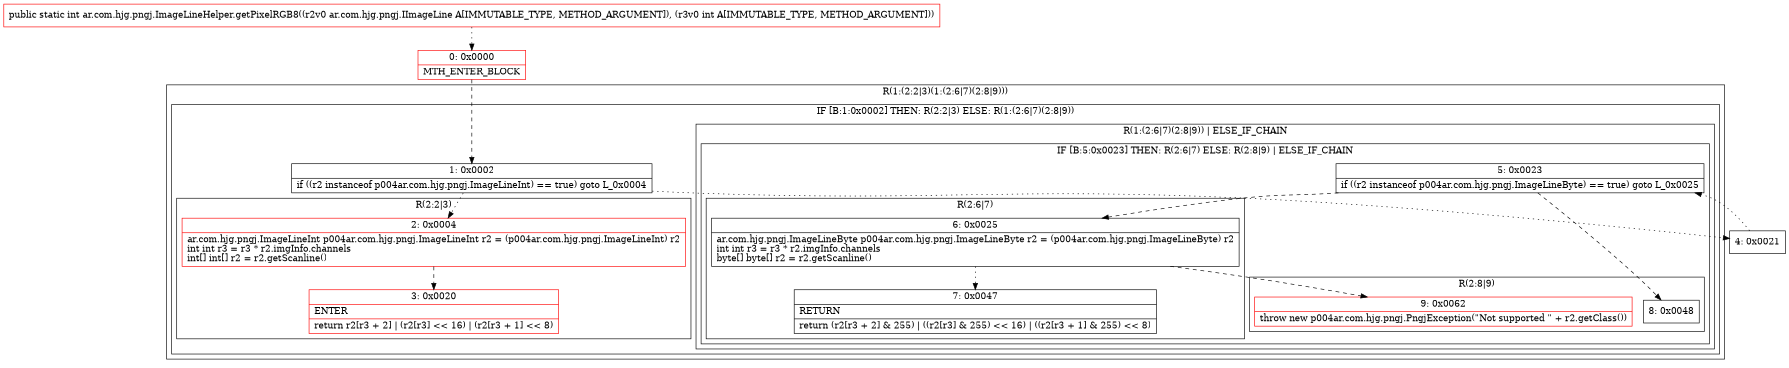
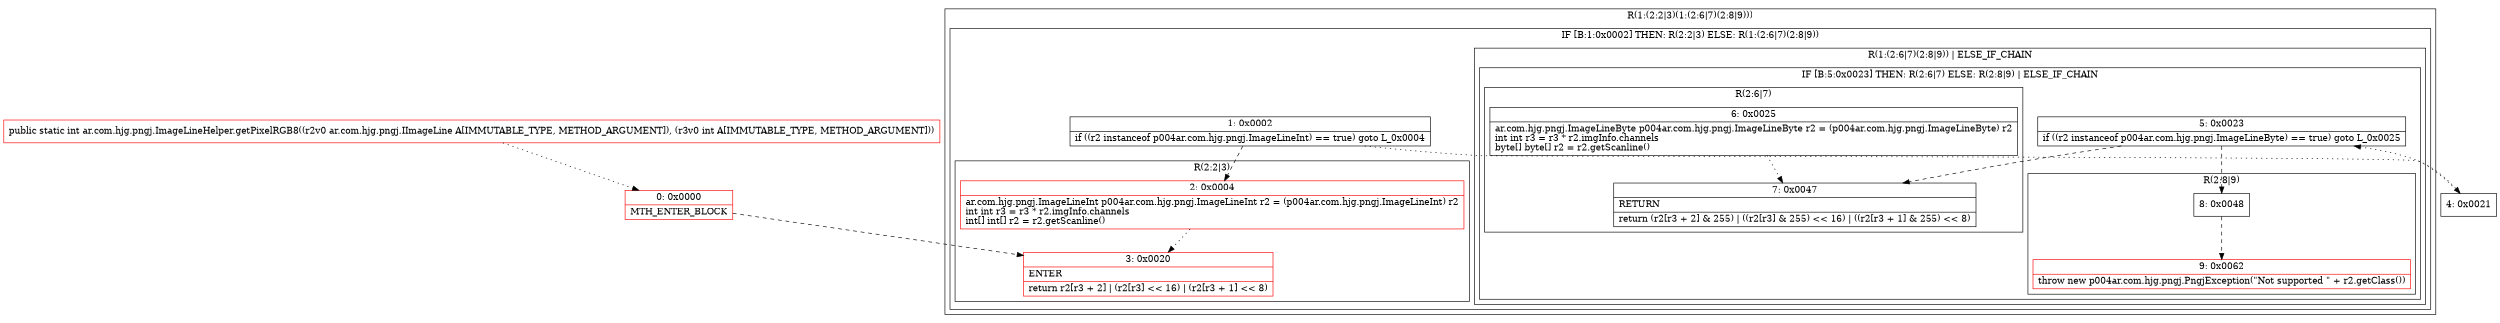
edge "0: 0x0000" -> "1: 0x0002": now "0: 0x0000" -> "3: 0x0020"
edge "1: 0x0002" -> "2: 0x0004": style dotted -> dashed
edge "5: 0x0023" -> "6: 0x0025": now "5: 0x0023" -> "7: 0x0047"
edge "2: 0x0004" -> "3: 0x0020": style dashed -> dotted
edge "6: 0x0025" -> "9: 0x0062": now "8: 0x0048" -> "9: 0x0062"
